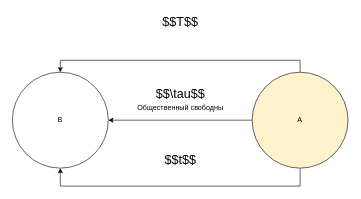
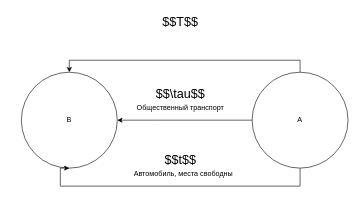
node "Общественный свободны": label "Общественный свободны" -> "Общественный транспорт"
node "B": moved (60, 120) -> (69, 120)
node "A": fillcolor #fff2cc -> #ffffff
node "Автомобиль, места свободны": added
